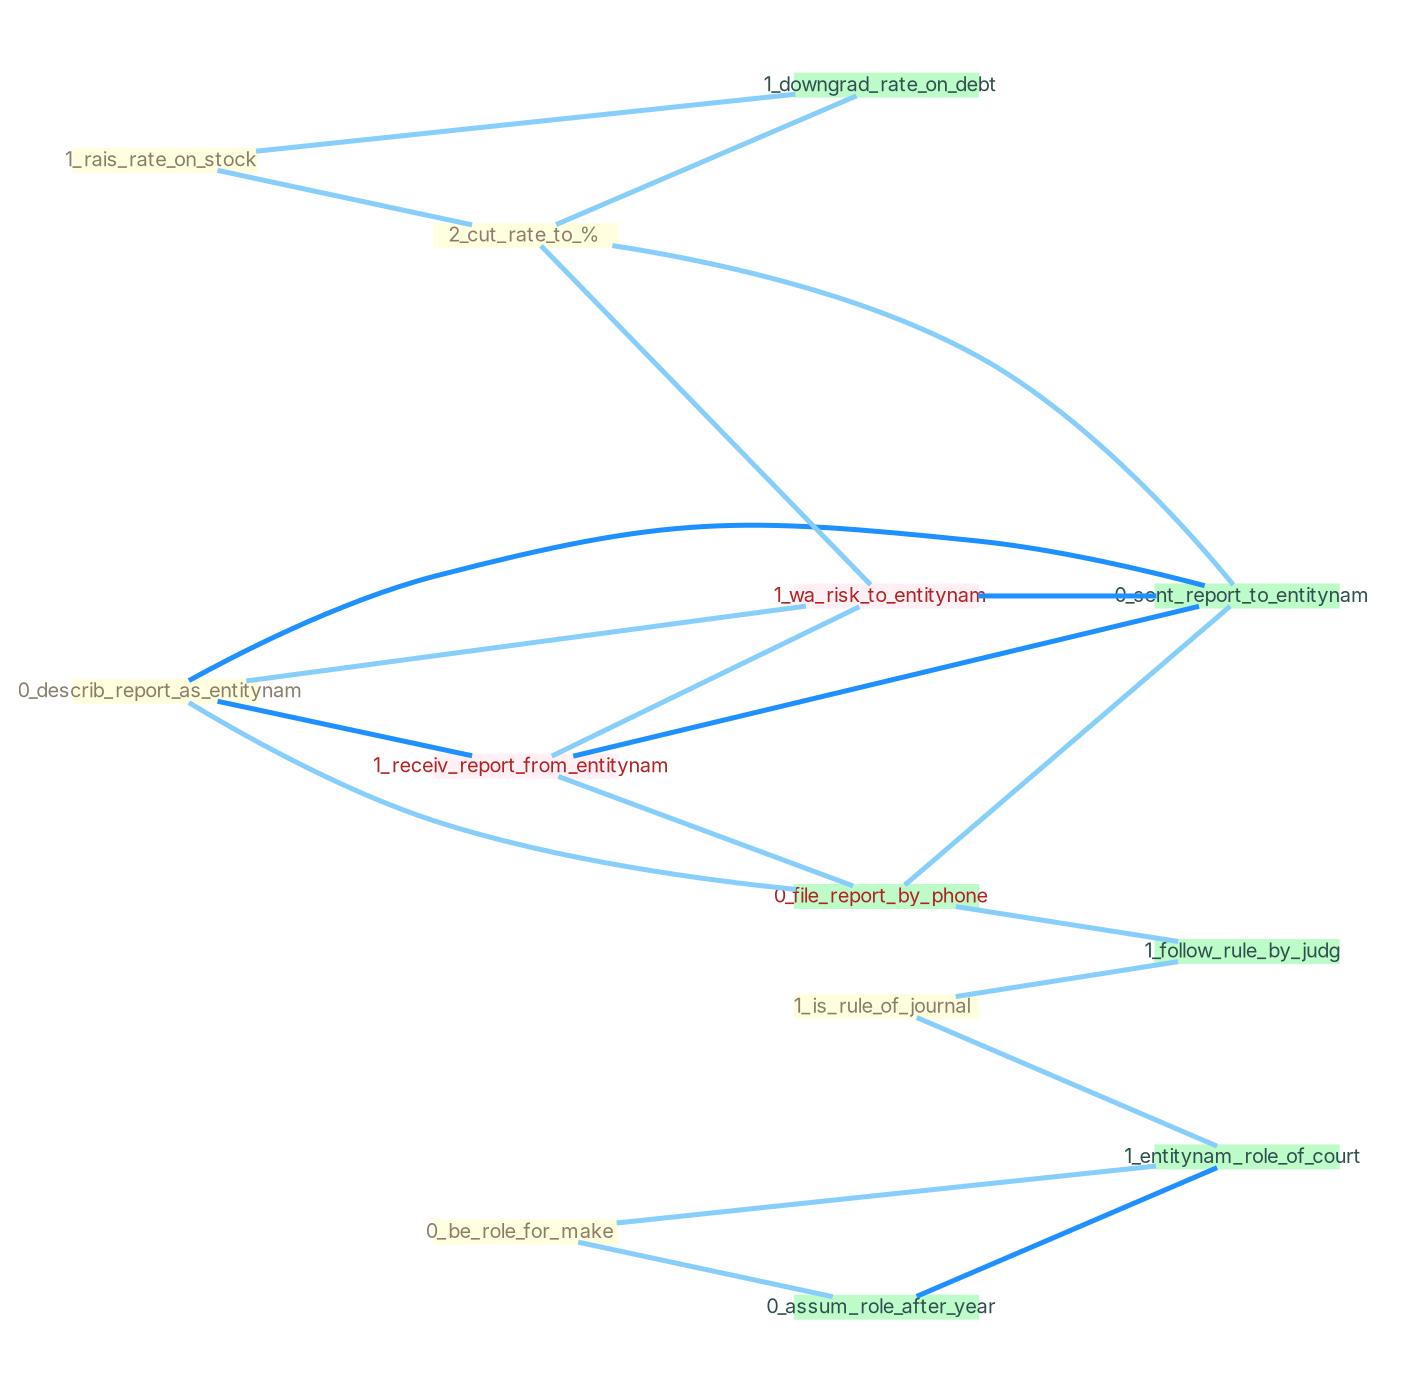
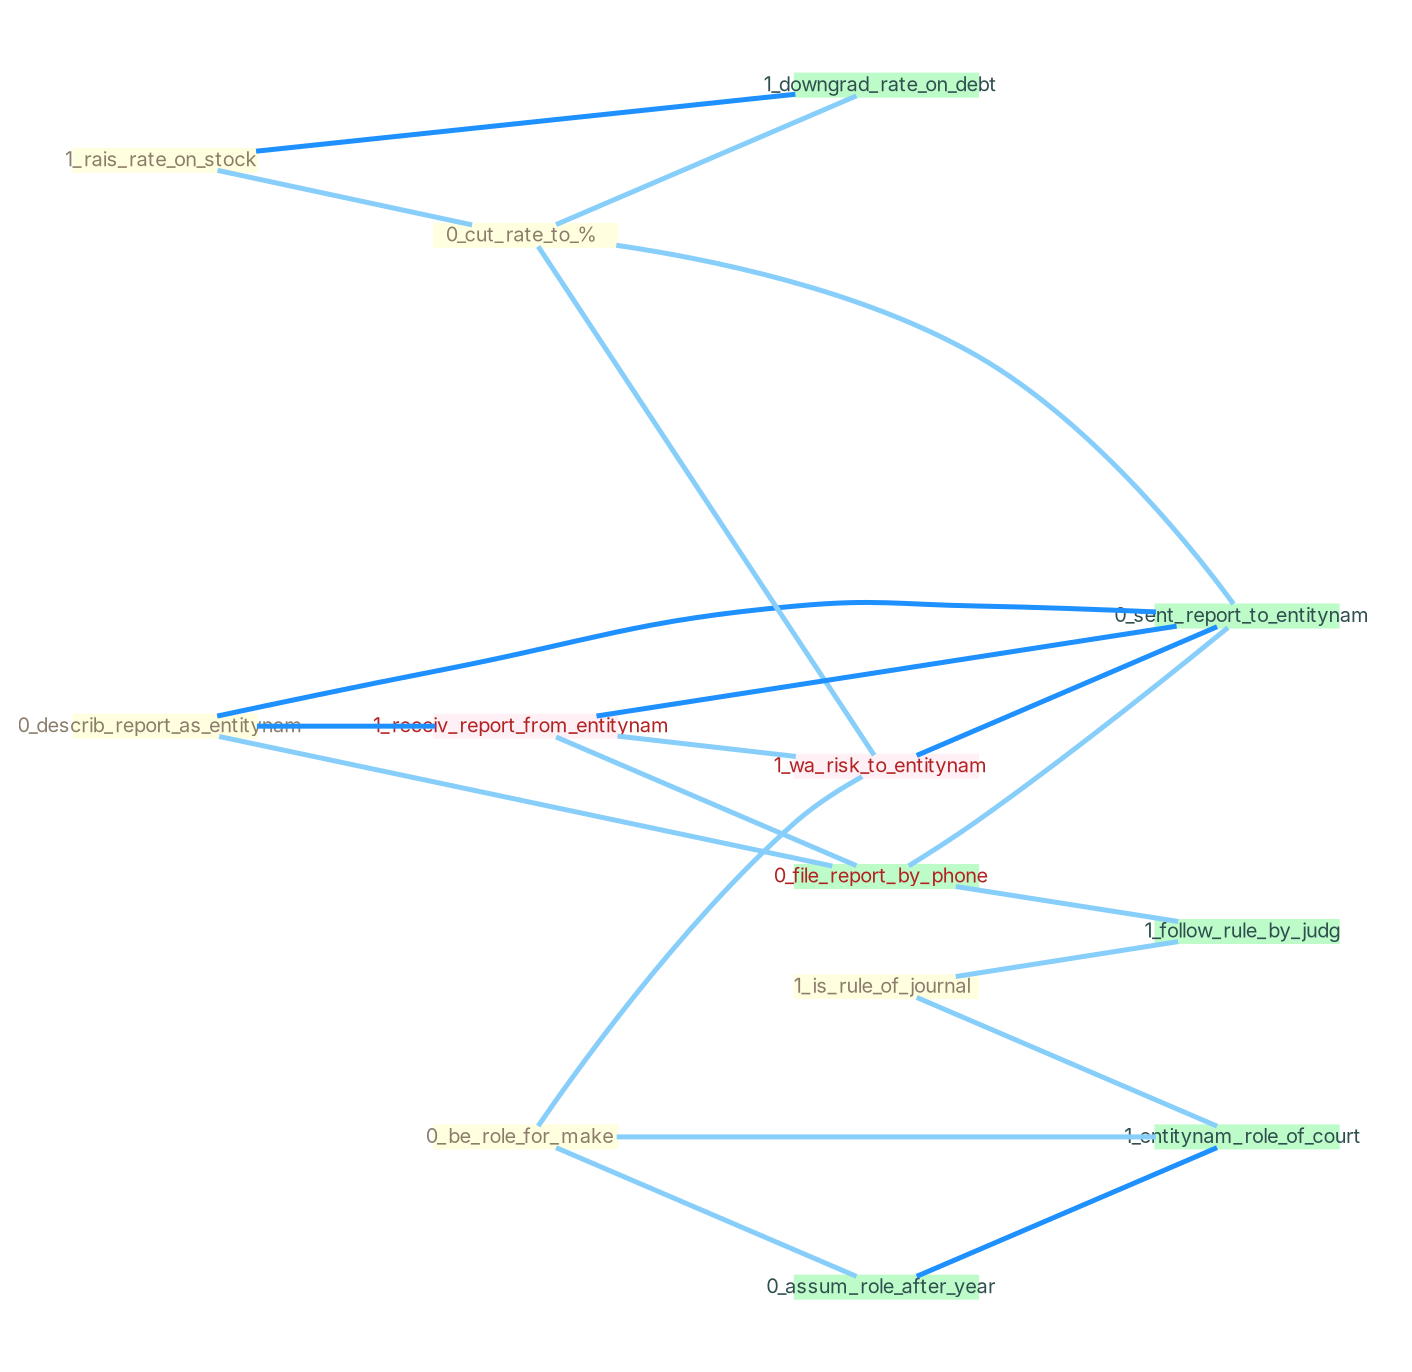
edge "1_downgrad_rate_on_debt" -- "1_rais_rate_on_stock": color #87cefa -> #1e90ff
node "2_cut_rate_to_%": label "2_cut_rate_to_%" -> "0_cut_rate_to_%"
edge "1_wa_risk_to_entitynam" -- "0_describ_report_as_entitynam": now "1_wa_risk_to_entitynam" -- "0_be_role_for_make"
